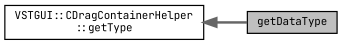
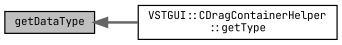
edge "getDataType" -> "VSTGUI::CDragContainerHelper ::getType": reversed
